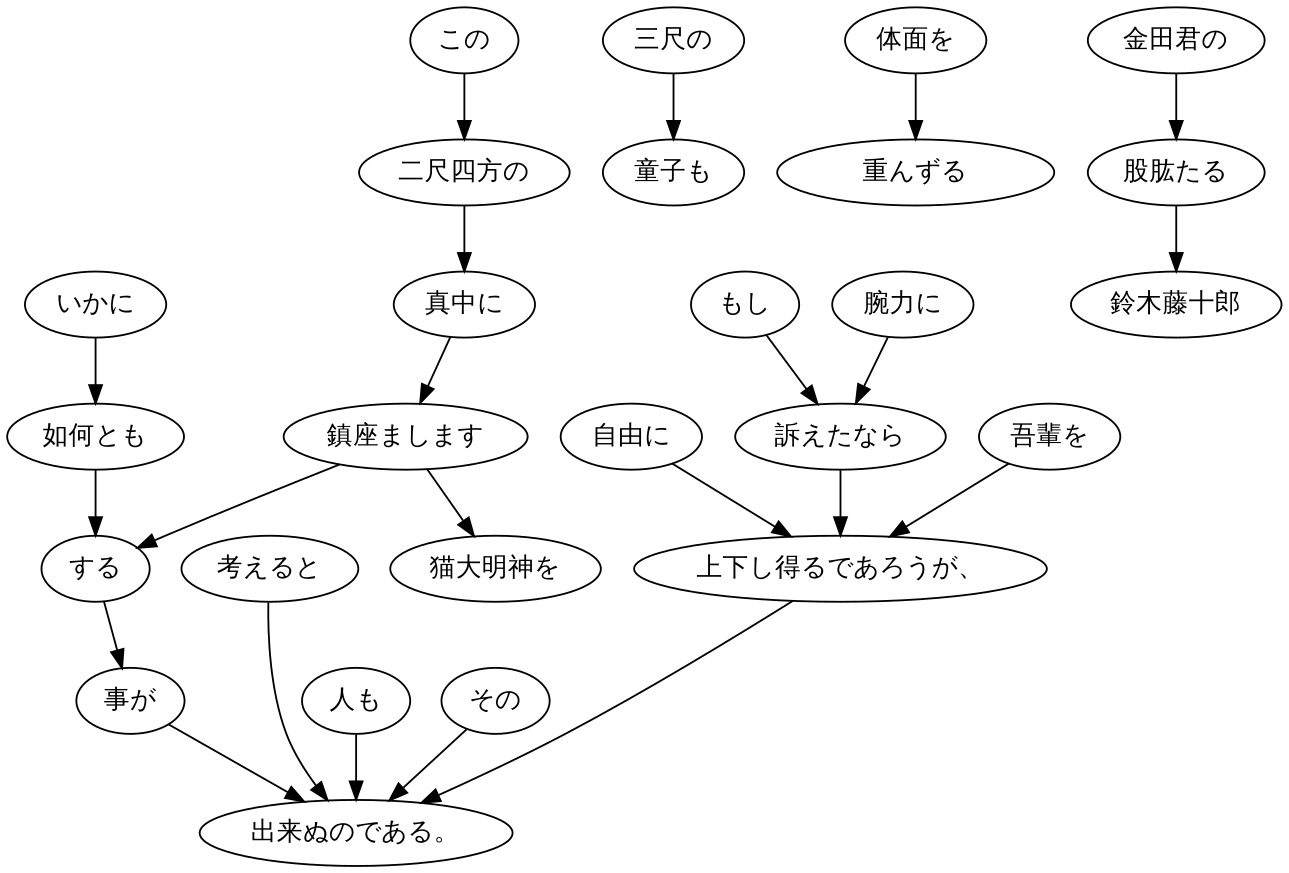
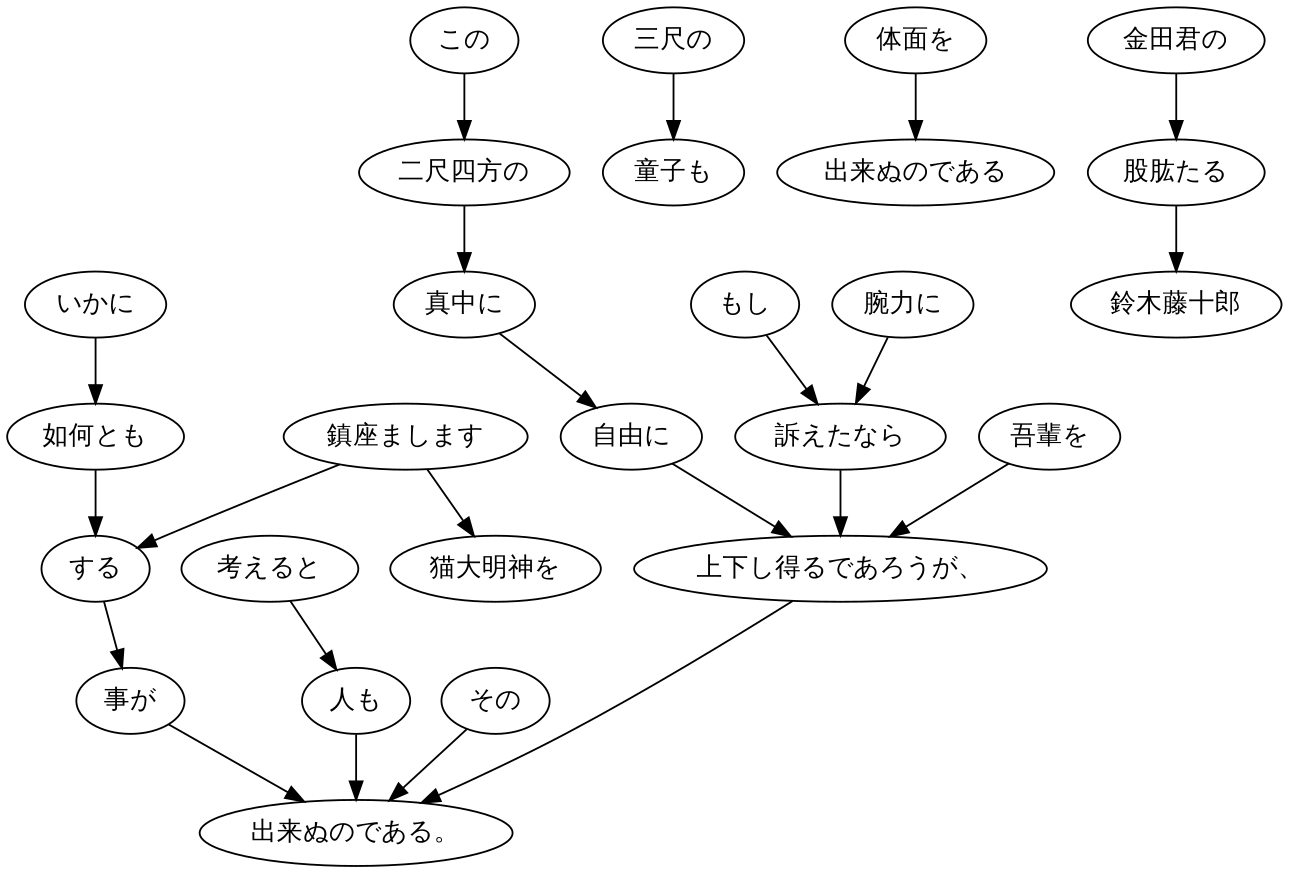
node "重んずる": label "重んずる" -> "出来ぬのである"
edge "真中に" -> "鎮座まします": now "真中に" -> "自由に"
edge "考えると" -> "出来ぬのである。": now "考えると" -> "人も"
